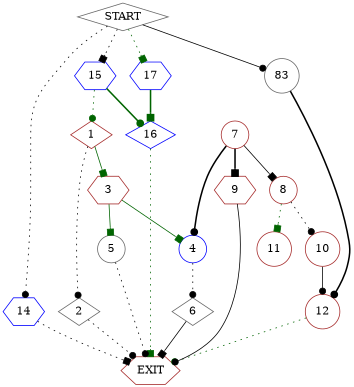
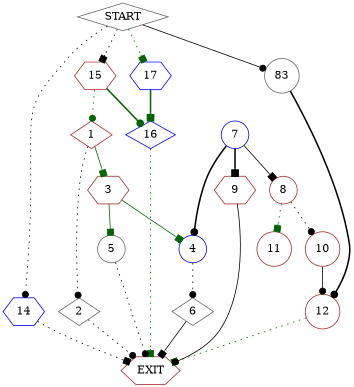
node "15": color blue -> brown
node "7": color brown -> blue
edge "12" -> "EXIT": arrowhead dot -> box
